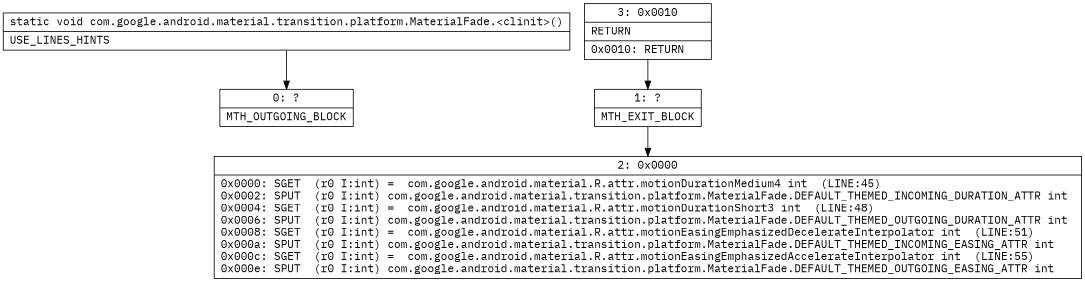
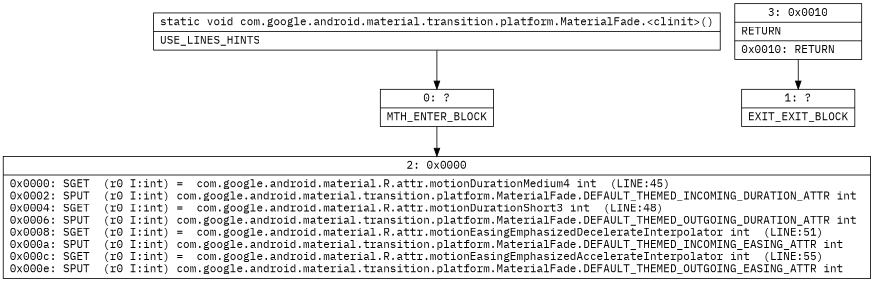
node "0: ?": text "MTH_OUTGOING_BLOCK" -> "MTH_ENTER_BLOCK"
node "1: ?": text "MTH_EXIT_BLOCK" -> "EXIT_EXIT_BLOCK"
edge "1: ?" -> "2: 0x0000": now "0: ?" -> "2: 0x0000"
